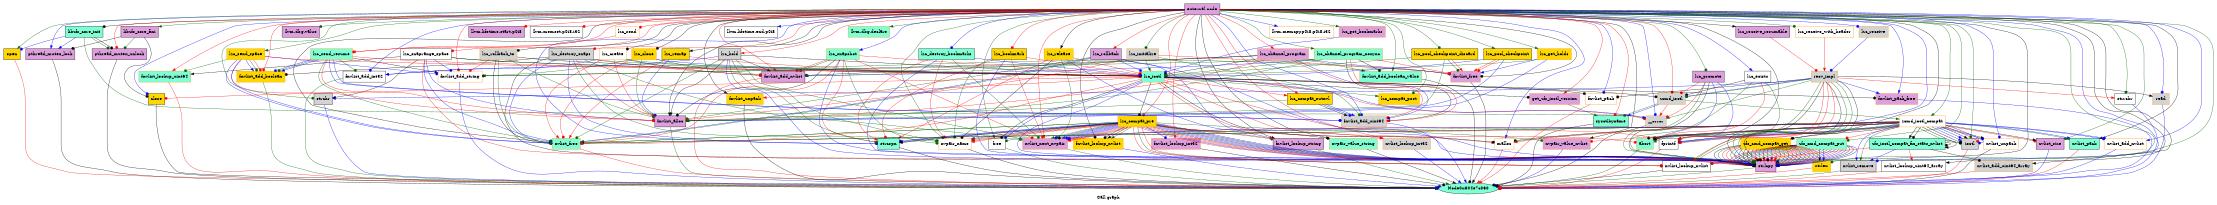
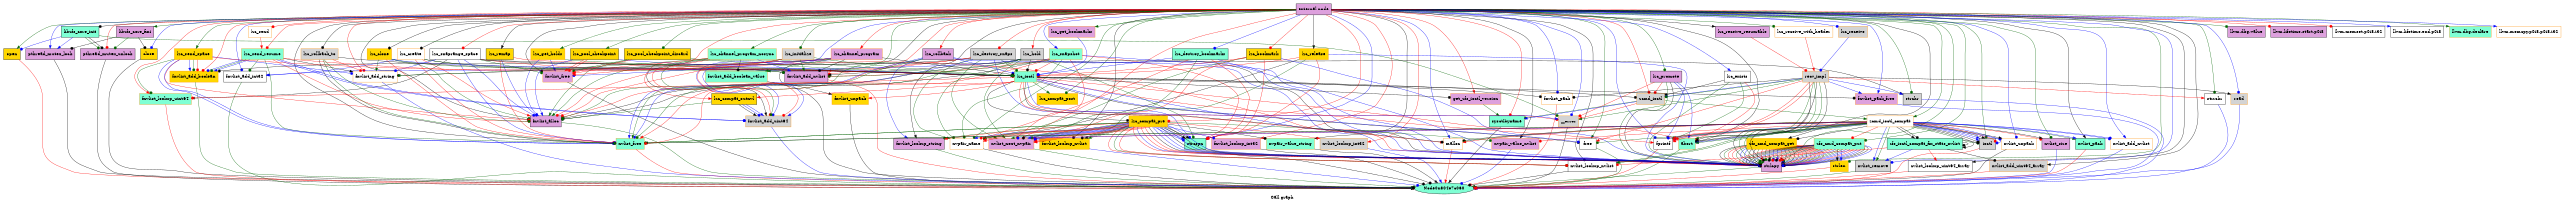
edge "lzc_ioctl" -> "close": now "lzc_ioctl" -> "fnvlist_lookup_uint64"
edge "recv_impl" -> "nvlist_lookup_nvlist": now "recv_impl" -> "free"
